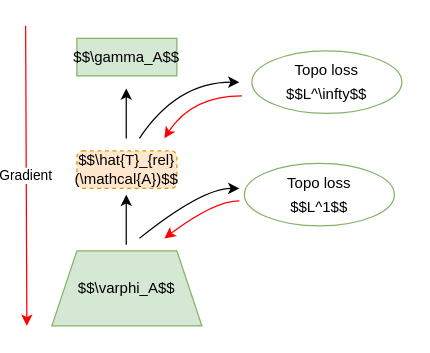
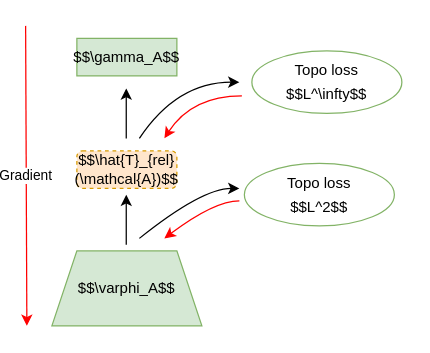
node "Topo loss $$L^1$$": label "Topo loss $$L^1$$" -> "Topo loss $$L^2$$"
